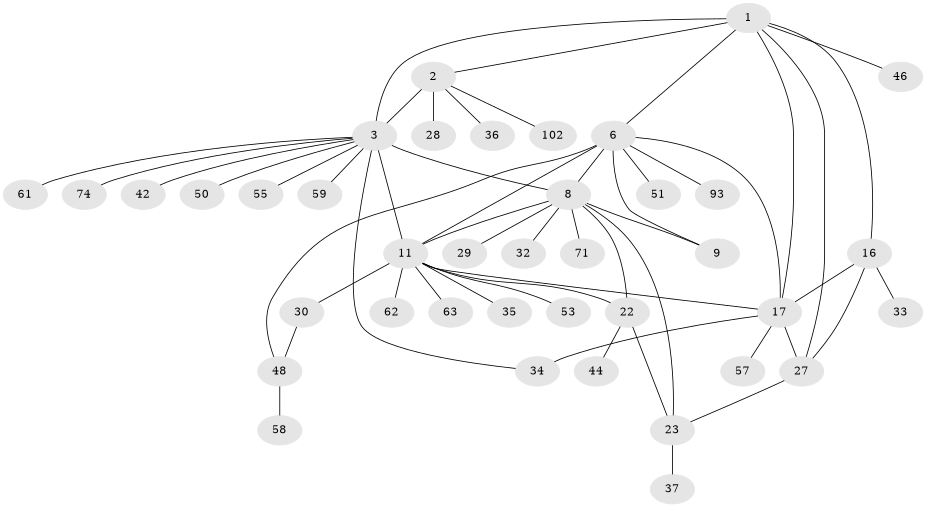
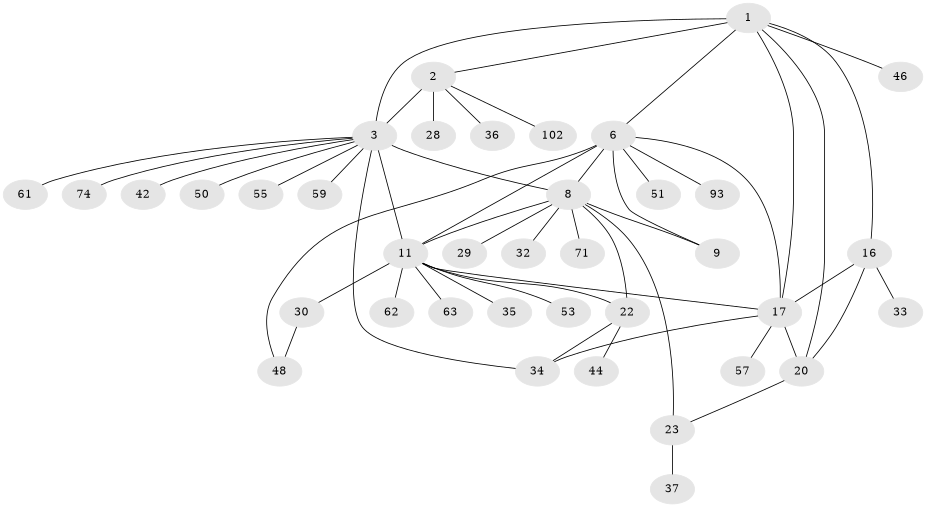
edge "22" -- "23": now "22" -- "34"
node "27": label "27" -> "20"
node "58": removed
